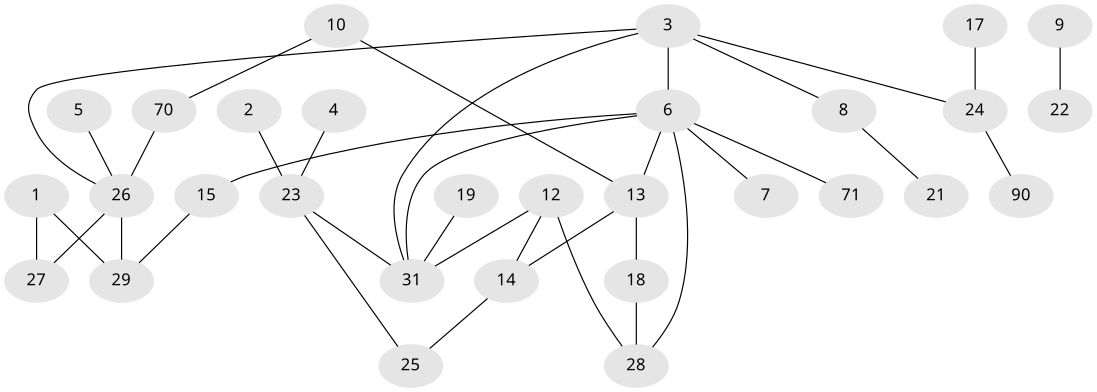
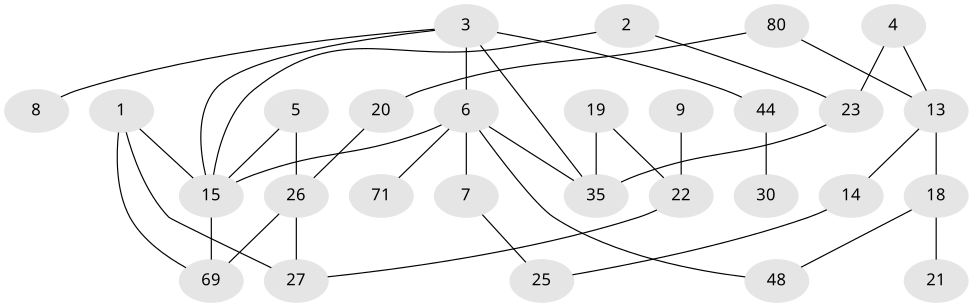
node "10": label "10" -> "80"
node "17": removed
edge "2" -- "15": added
edge "3" -- "26": now "3" -- "15"
node "70": label "70" -> "20"
node "24": label "24" -> "44"
edge "1" -- "15": added
edge "5" -- "15": added
edge "19" -- "22": added
edge "6" -- "13": now "4" -- "13"
edge "8" -- "21": now "18" -- "21"
node "12": removed
node "90": label "90" -> "30"
edge "22" -- "27": added
node "29": label "29" -> "69"
edge "23" -- "25": now "7" -- "25"
node "31": label "31" -> "35"
node "28": label "28" -> "48"
